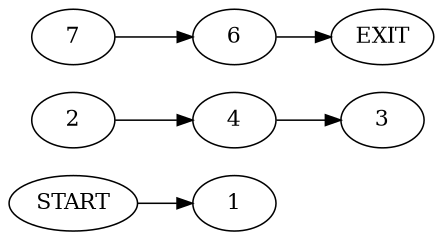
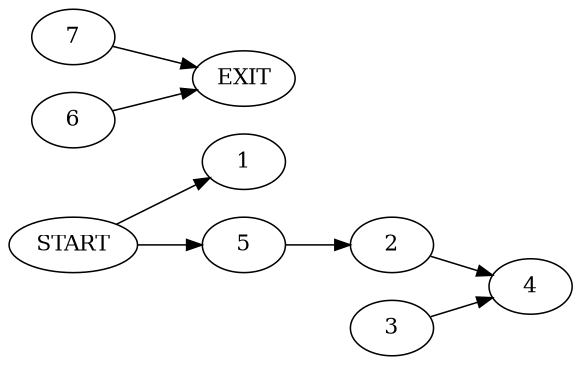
edge "7" -> "6": now "7" -> "EXIT"
edge "4" -> "3": reversed
node "5": added
